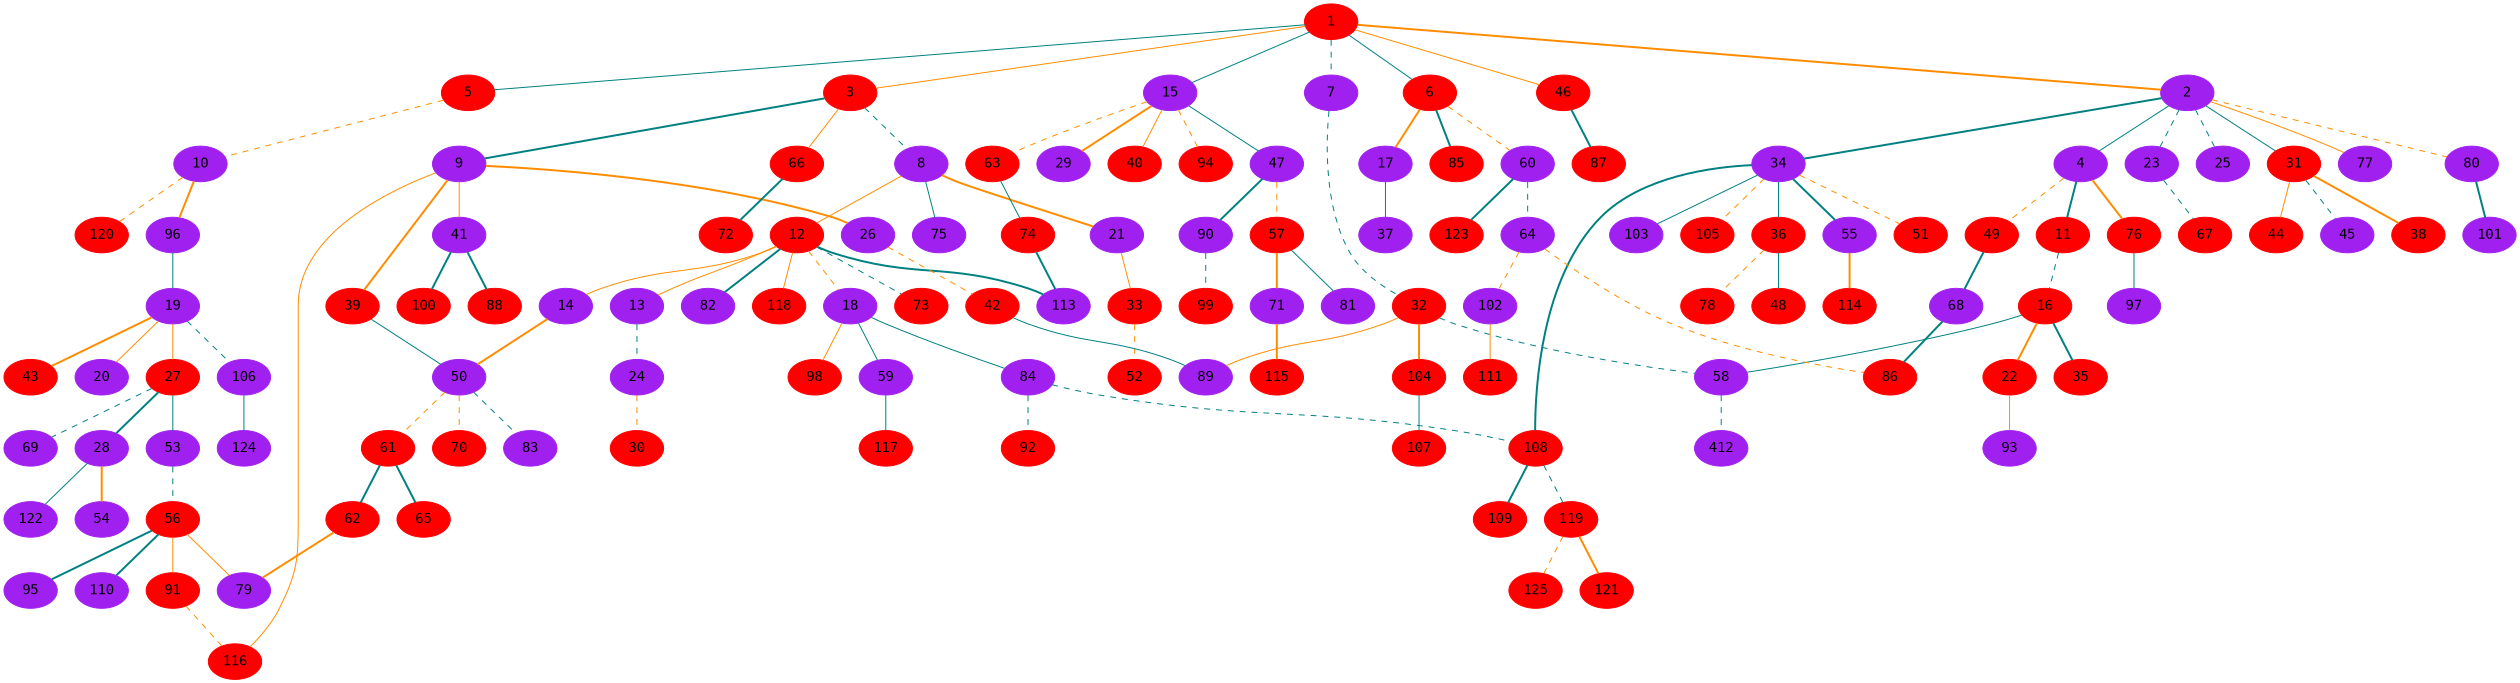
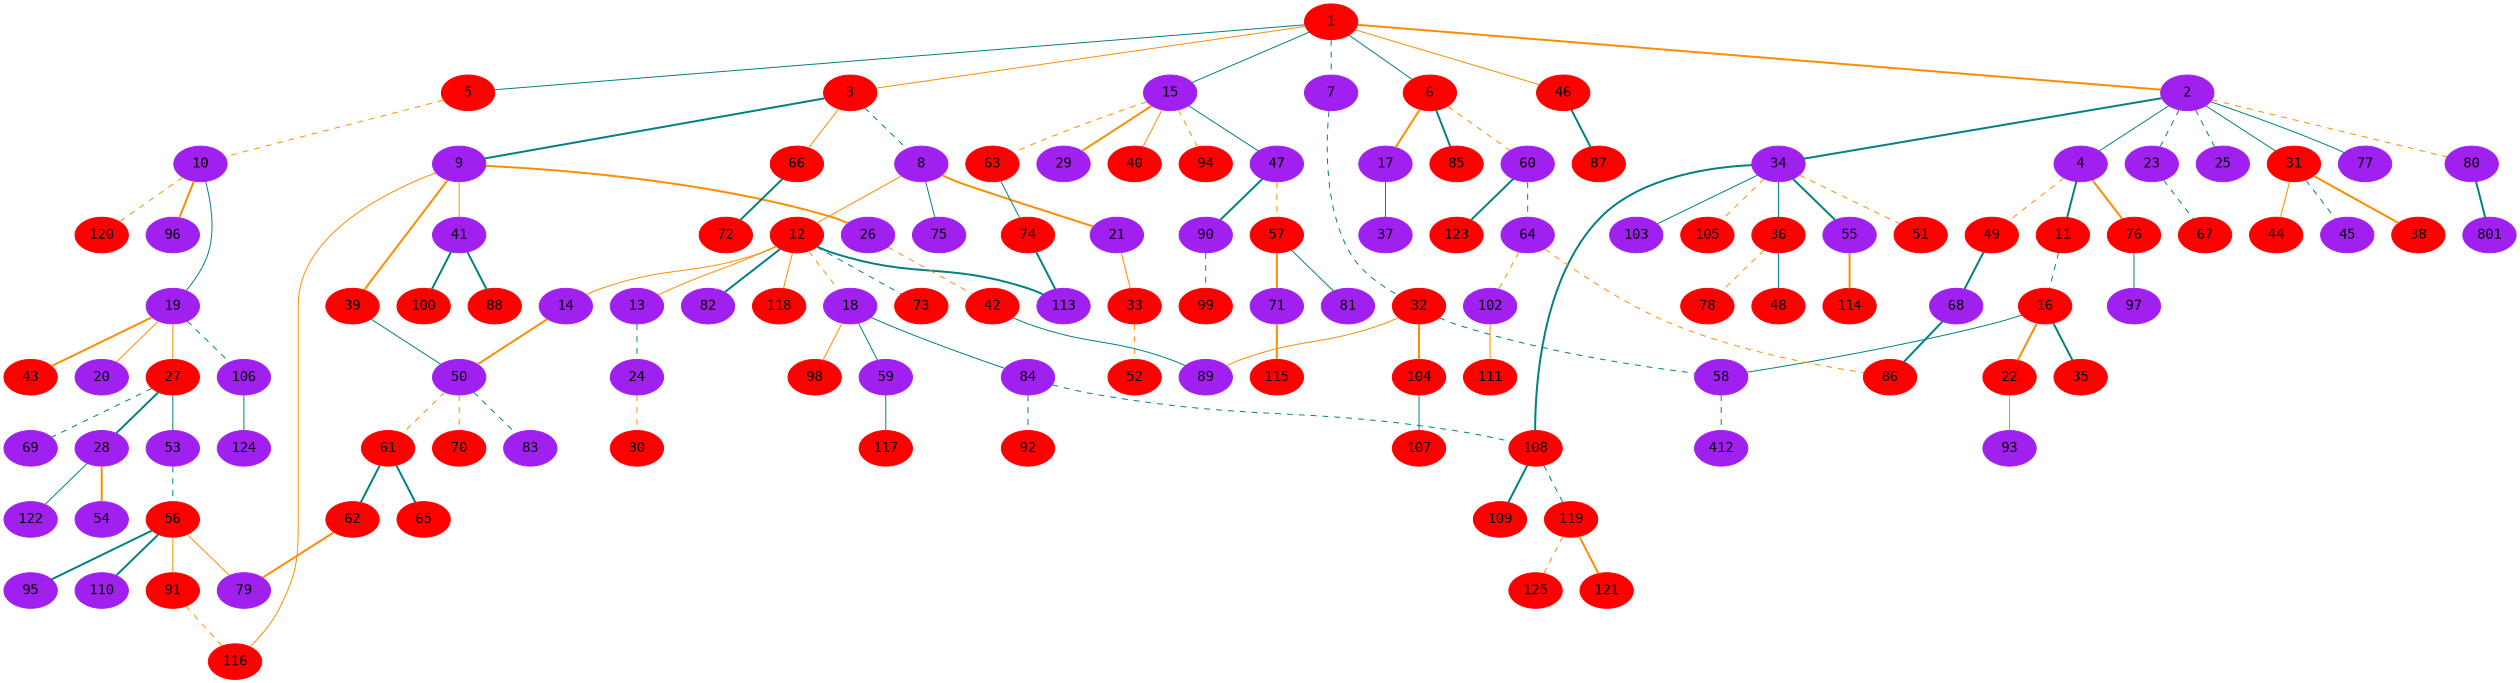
edge "2" -- "77": color darkorange -> teal
node "101": label "101" -> "801"
edge "96" -- "19": now "10" -- "19"
